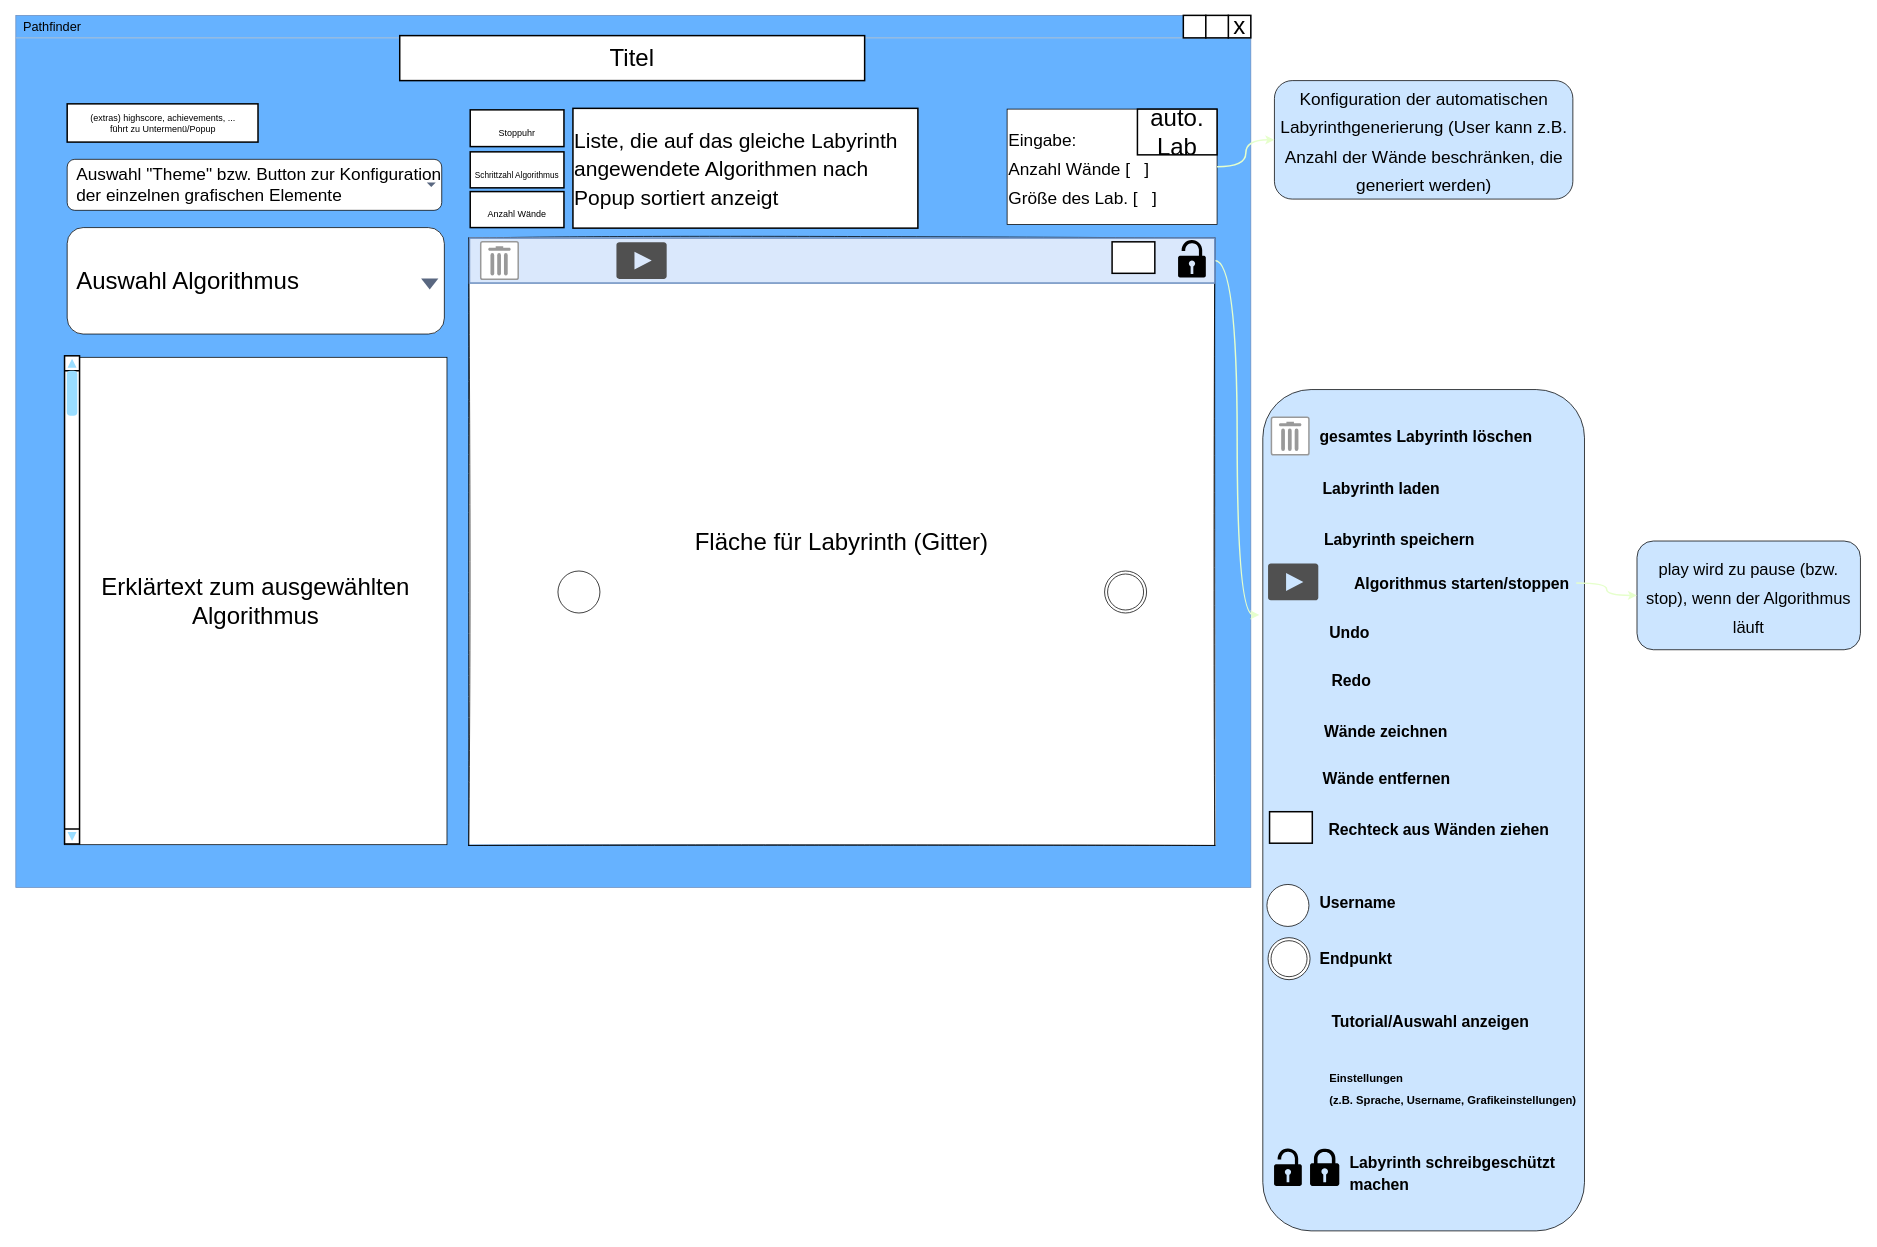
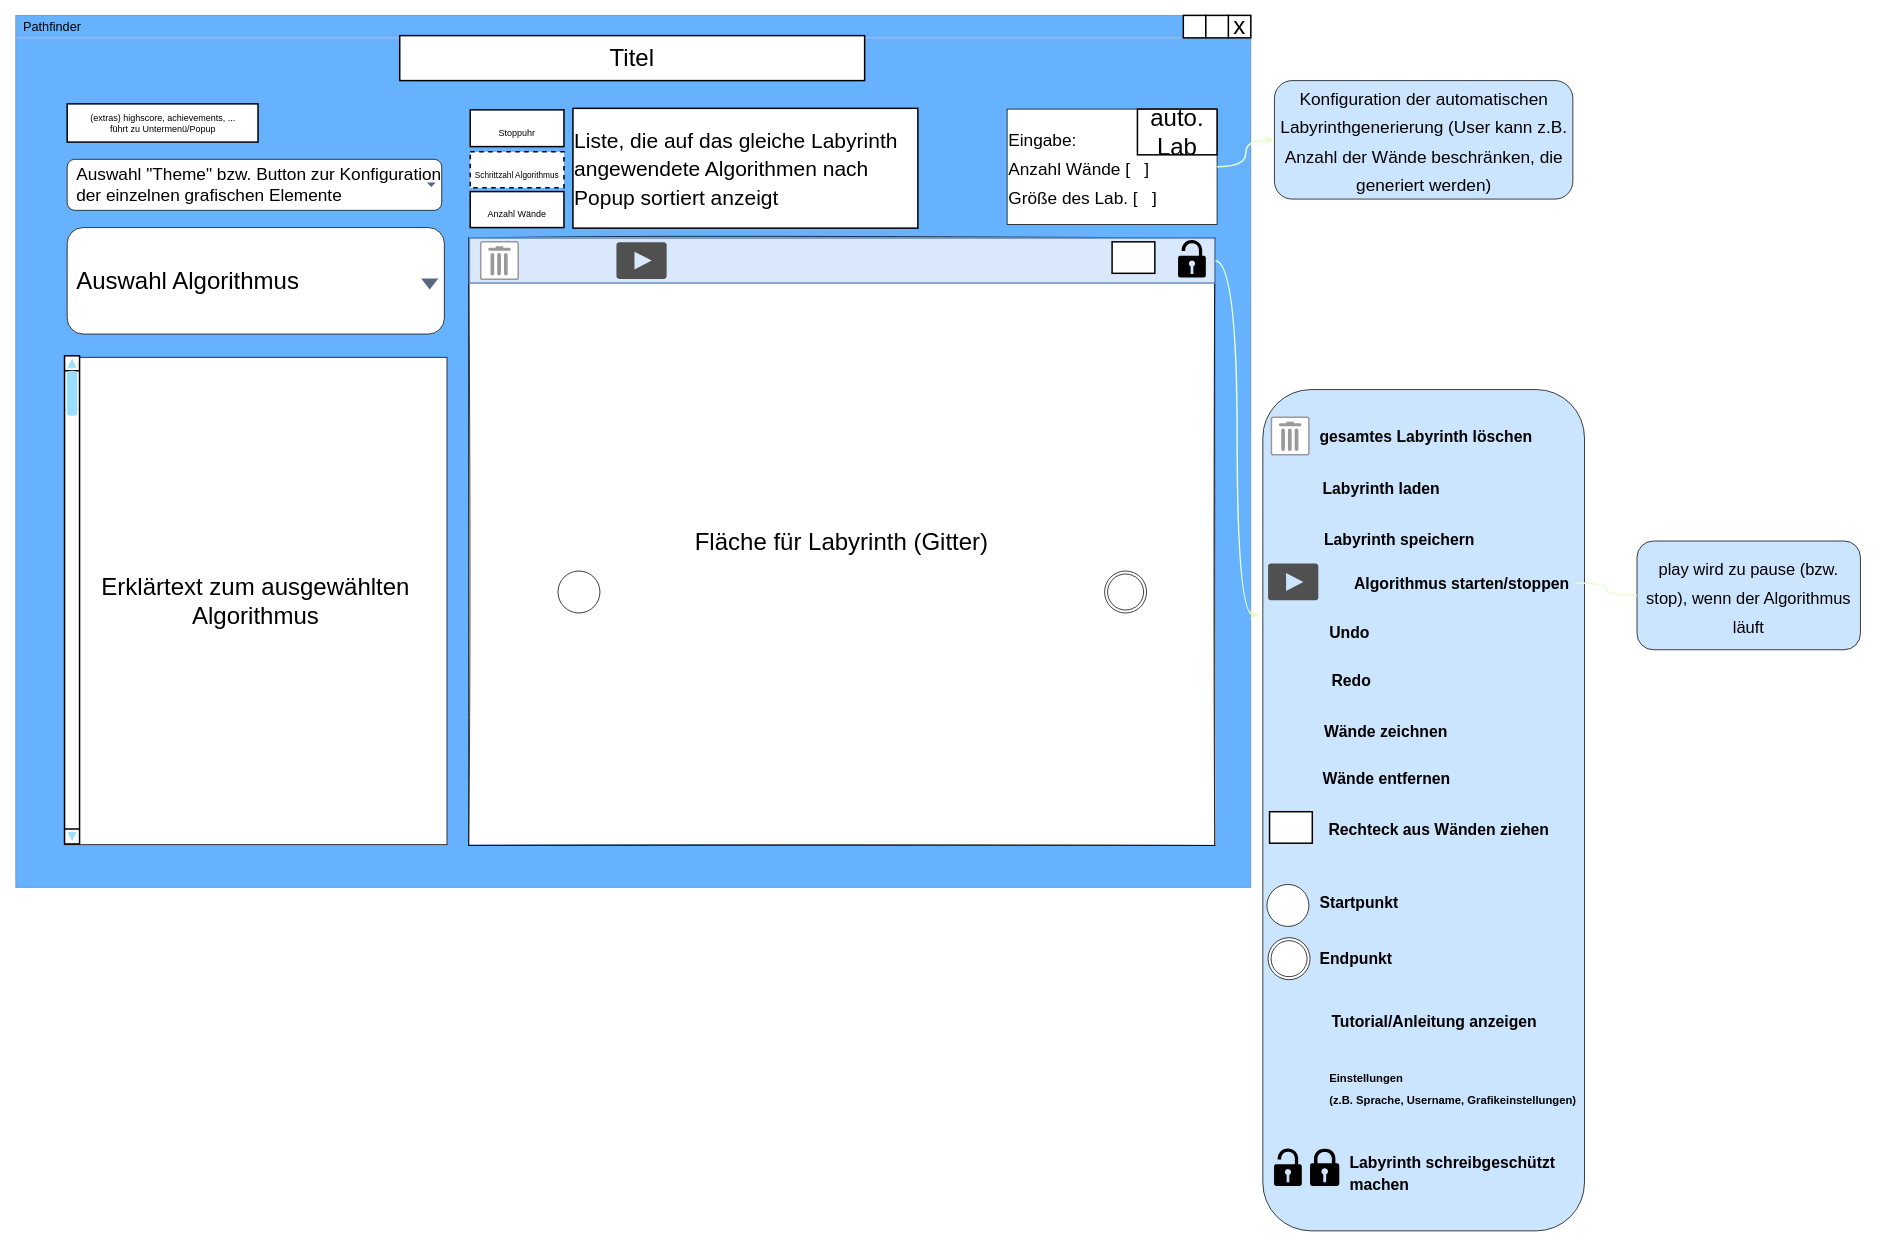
node "Schrittzahl Algorithmus": style solid -> dashed
edge "Algorithmus starten/stoppen" -> "play wird zu pause (bzw. stop), wenn der Algorithmus läuft": arrowhead classic -> none
node "Username": label "Username" -> "Startpunkt"
node "Tutorial/Auswahl anzeigen": label "Tutorial/Auswahl anzeigen" -> "Tutorial/Anleitung anzeigen"
